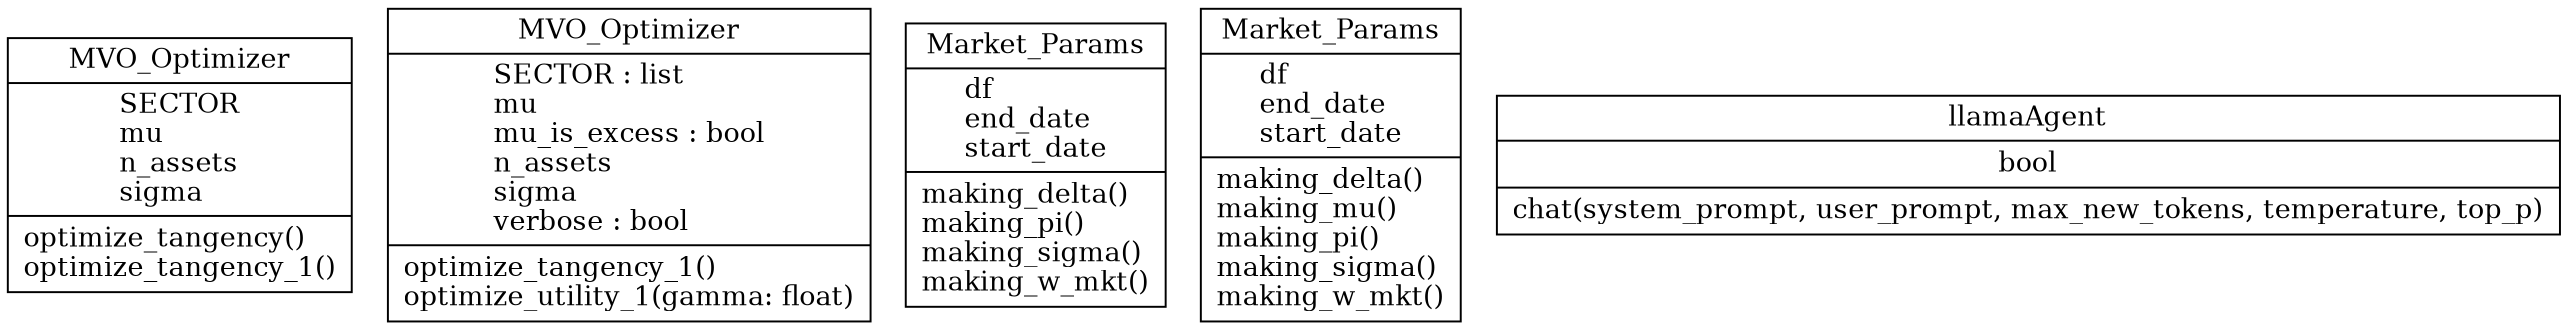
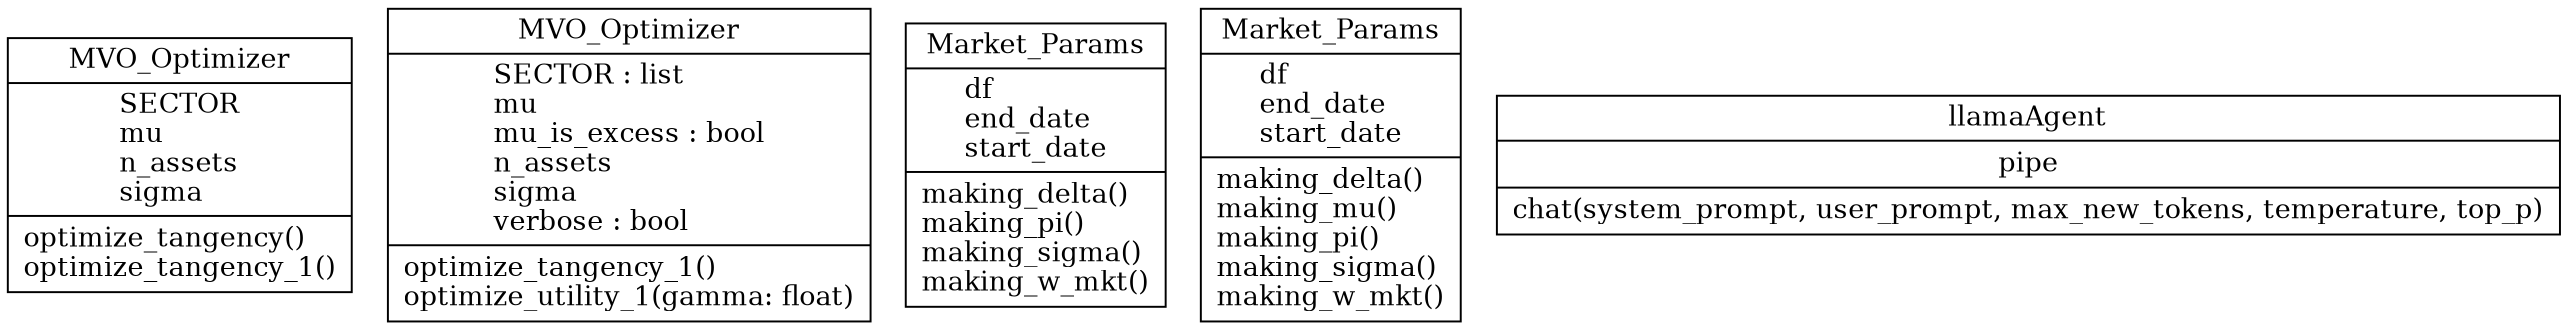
node "llamaAgent": text "bool" -> "pipe"
